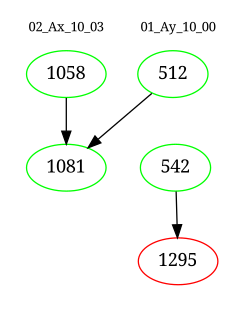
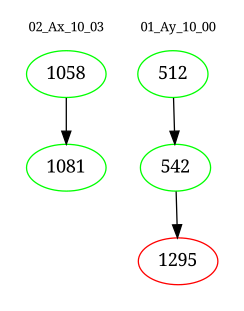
edge "512" -> "1081": now "512" -> "542"
